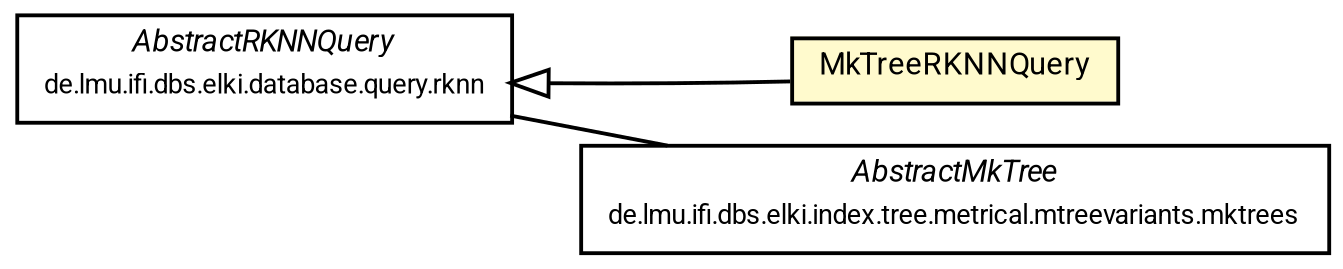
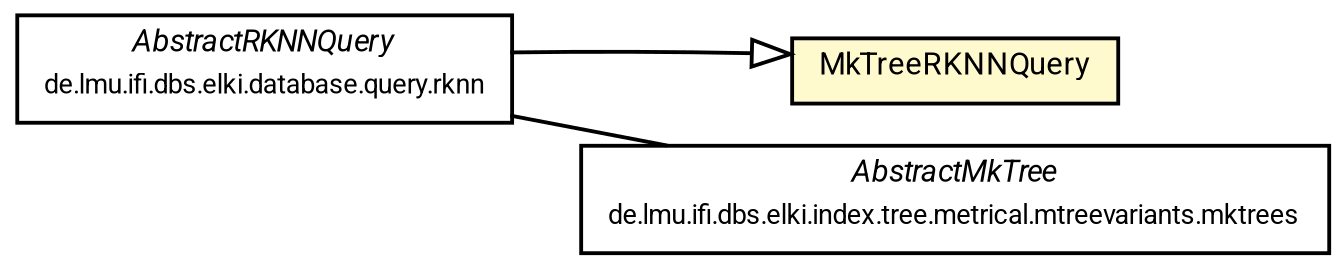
edge "MkTreeRKNNQuery" -> "AbstractRKNNQuery": reversed
